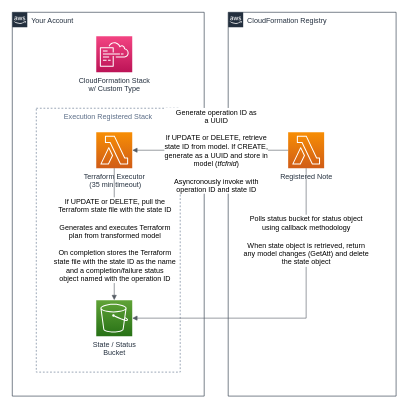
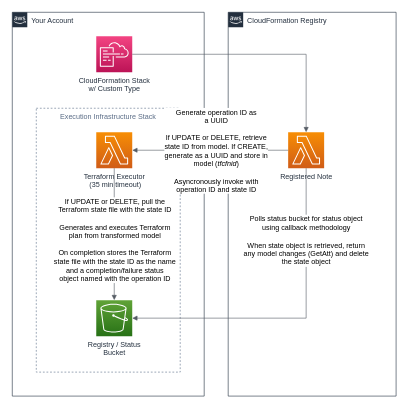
edge "CloudFormation Stack w/ Custom Type" -> "Registered Note": added
node "Execution Registered Stack": label "Execution Registered Stack" -> "Execution Infrastructure Stack"
node "State / Status Bucket": label "State / Status Bucket" -> "Registry / Status Bucket"
